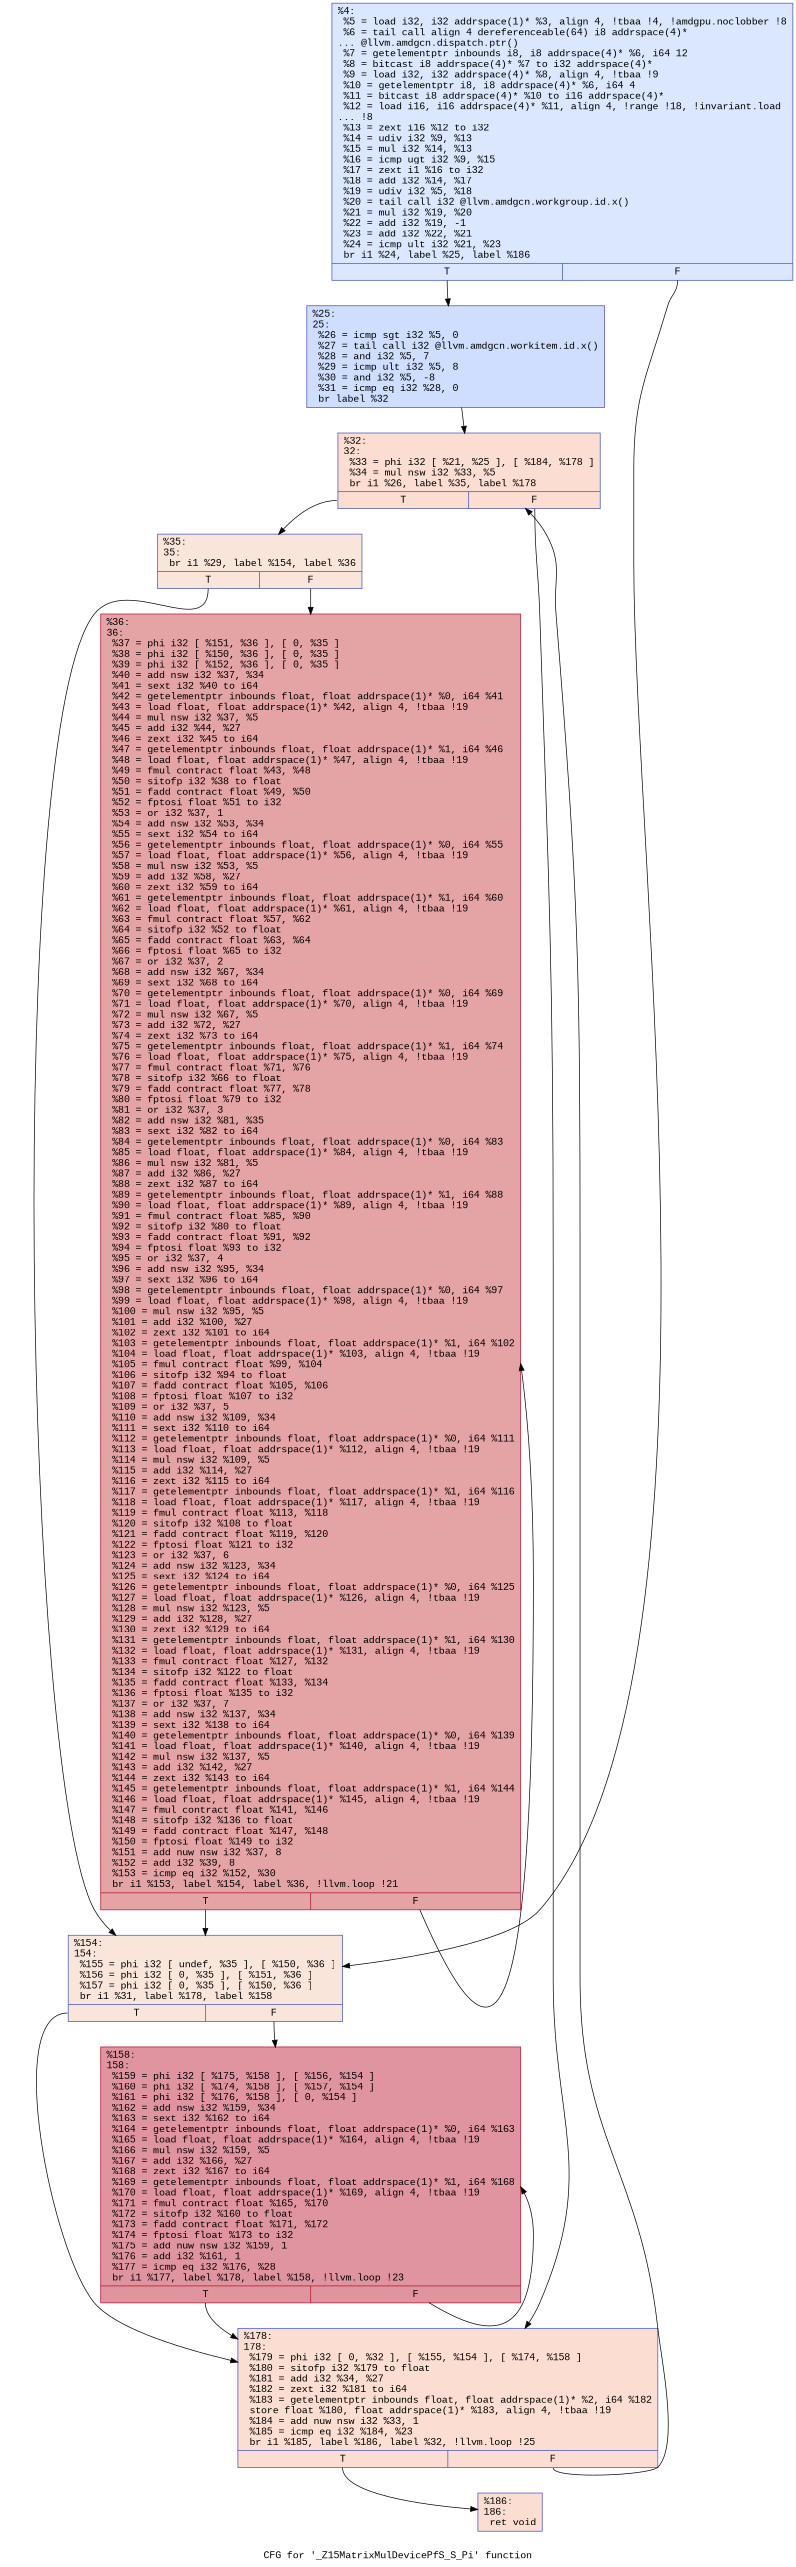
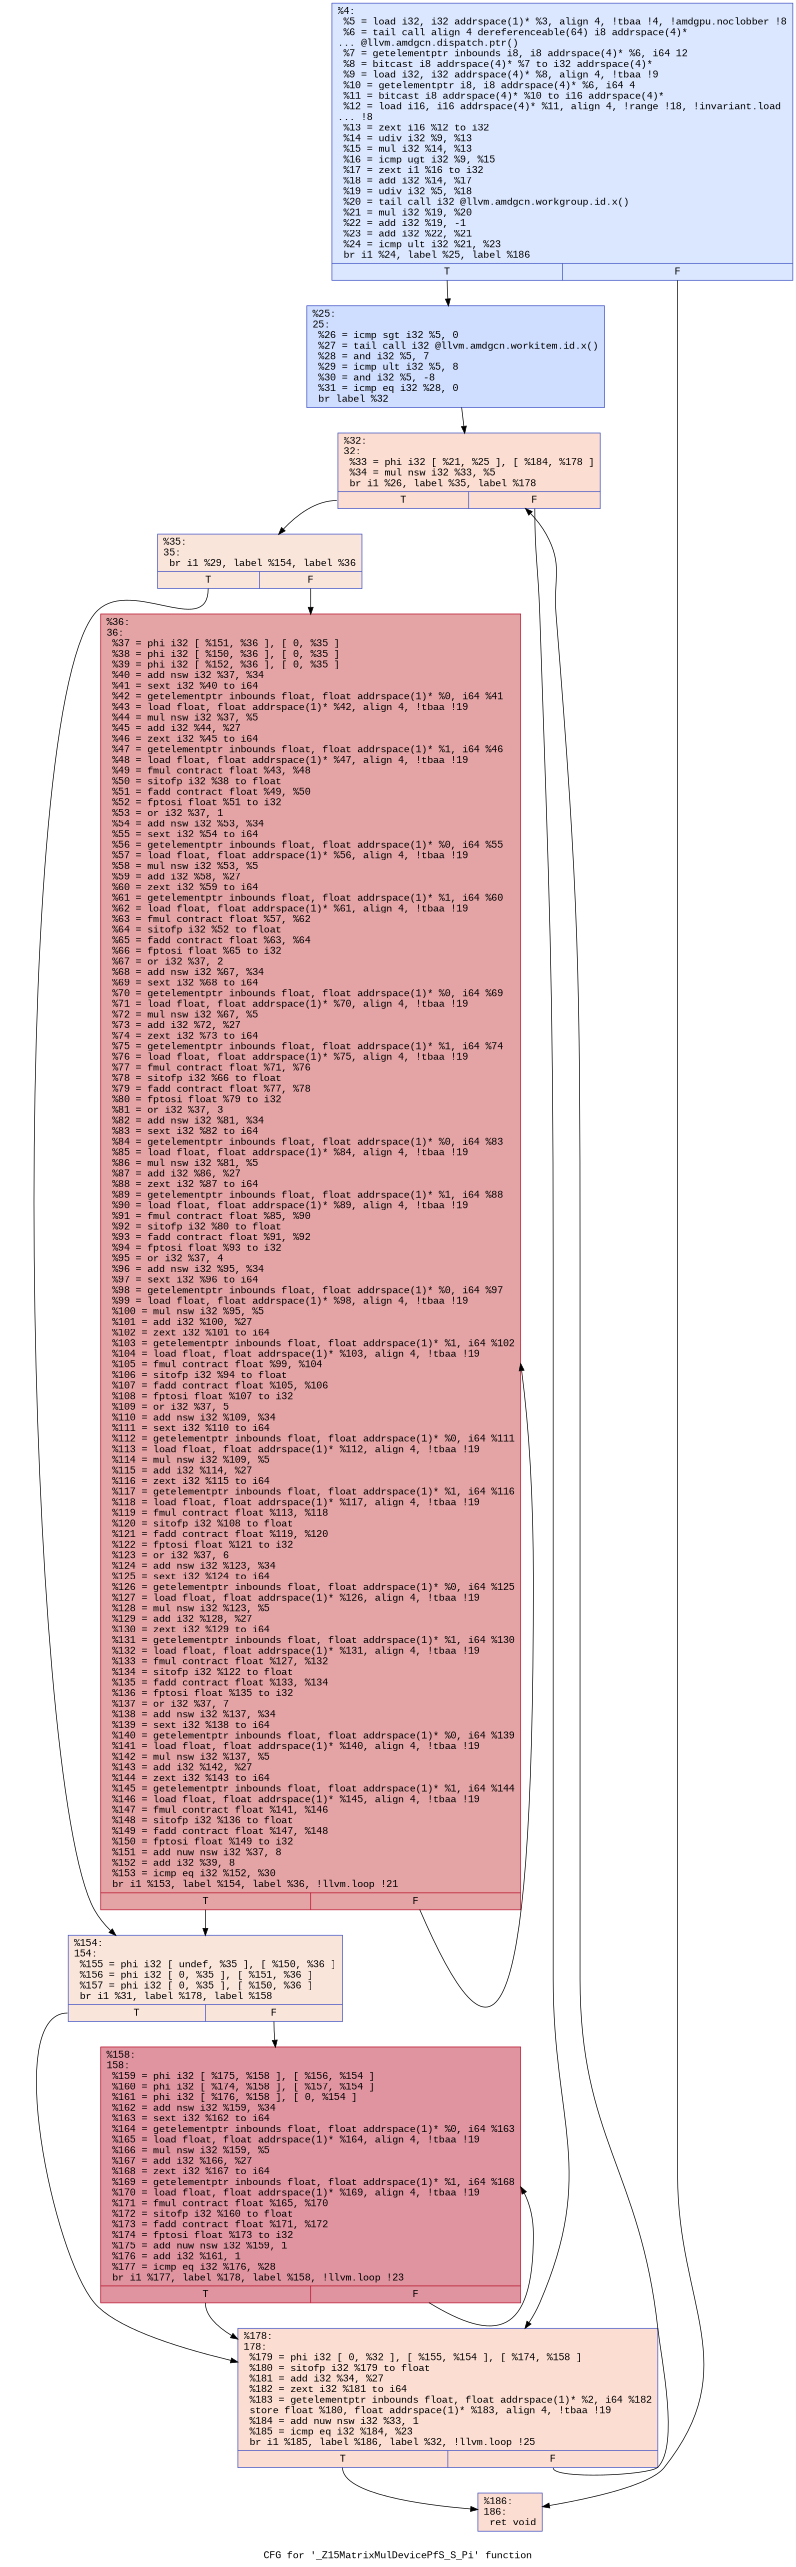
node "%36:": text "%82 = add nsw i32 %81, %35" -> "%82 = add nsw i32 %81, %34"
edge "%4:" -> "%154:": now "%4:" -> "%186:"
